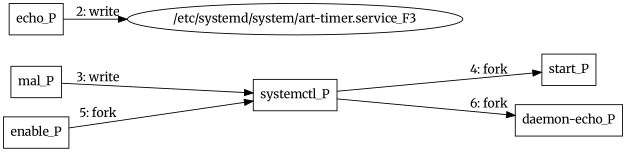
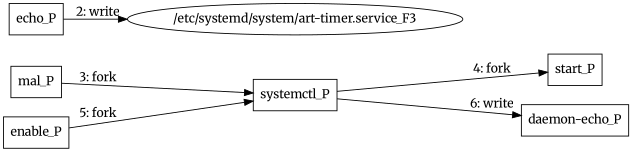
edge "mal_P" -> "systemctl_P": label "3: write" -> "3: fork"
edge "systemctl_P" -> "daemon-echo_P": label "6: fork" -> "6: write"
